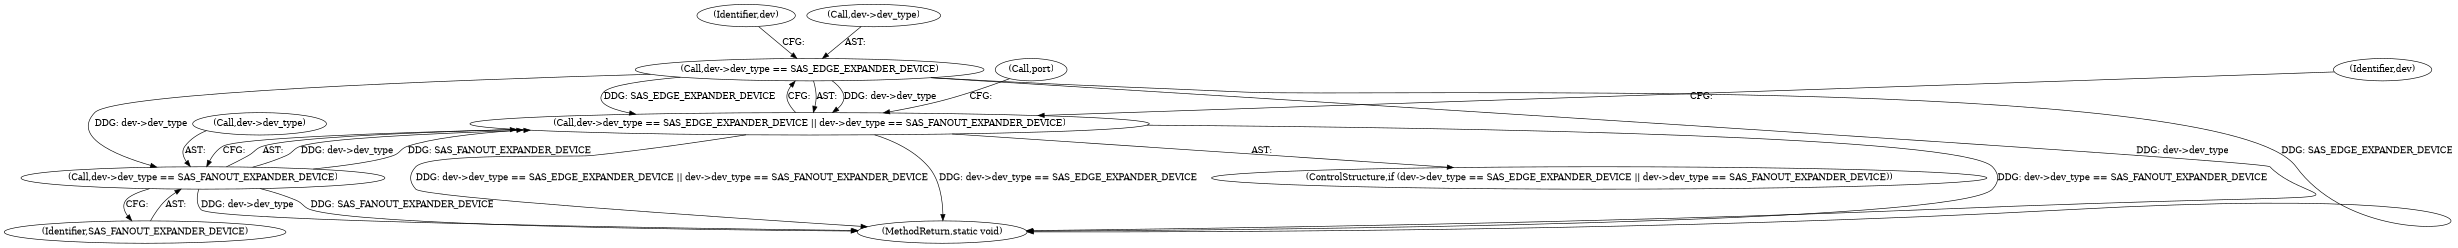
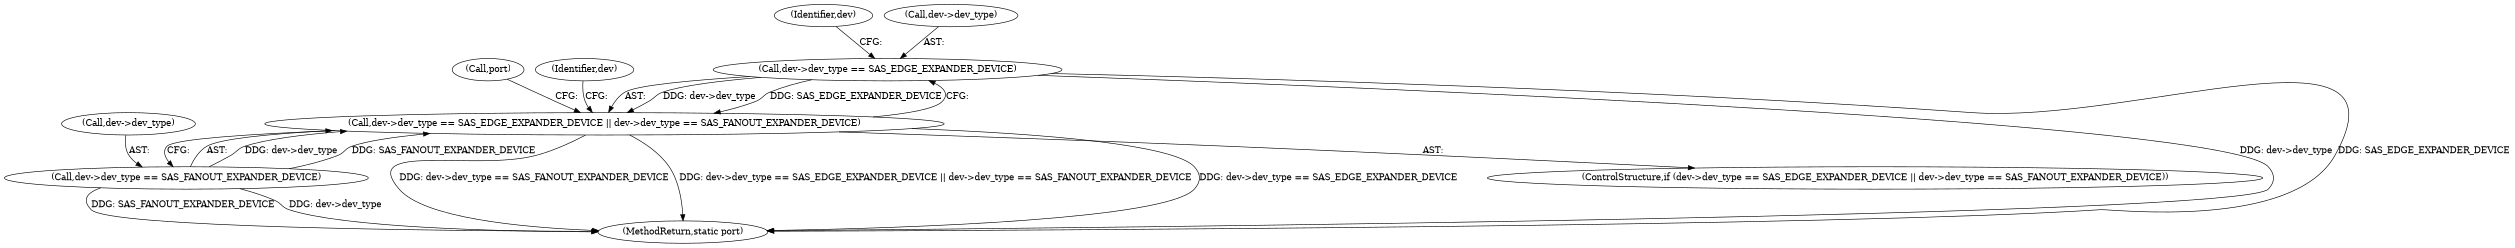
edge "(Call,dev->dev_type == SAS_EDGE_EXPANDER_DEVICE)" -> "(Call,dev->dev_type == SAS_FANOUT_EXPANDER_DEVICE)": removed, label "DDG: dev->dev_type"
node "(Identifier,SAS_FANOUT_EXPANDER_DEVICE)": removed
node "(MethodReturn,static void)": label "(MethodReturn,static void)" -> "(MethodReturn,static port)"
